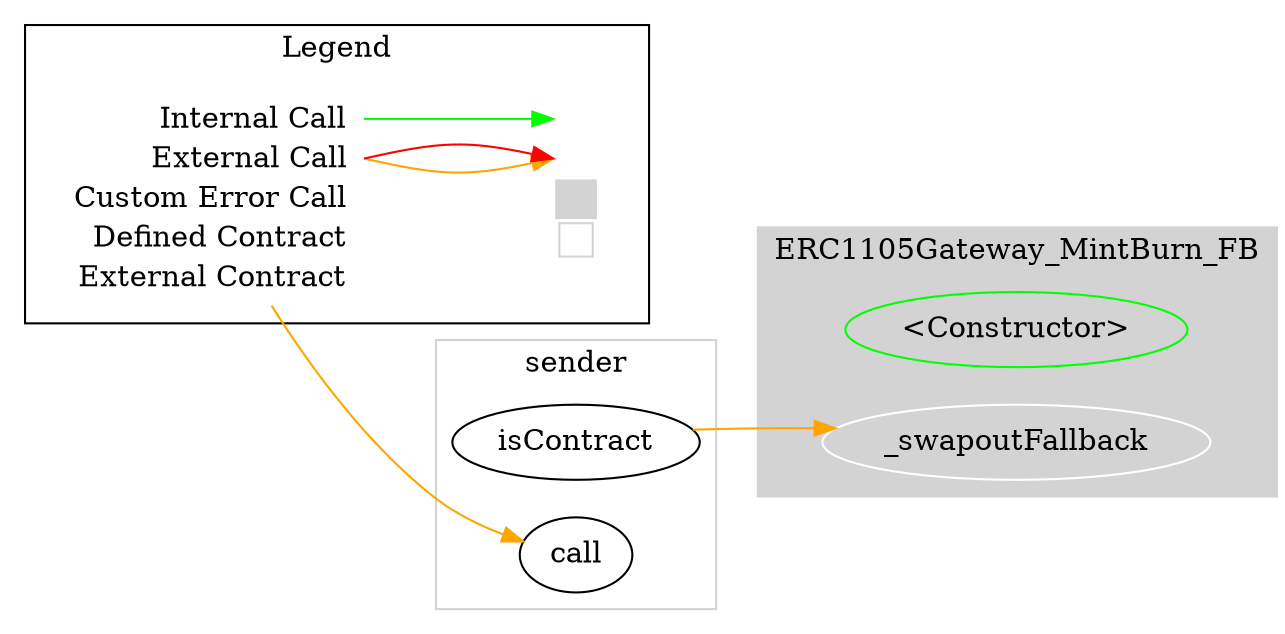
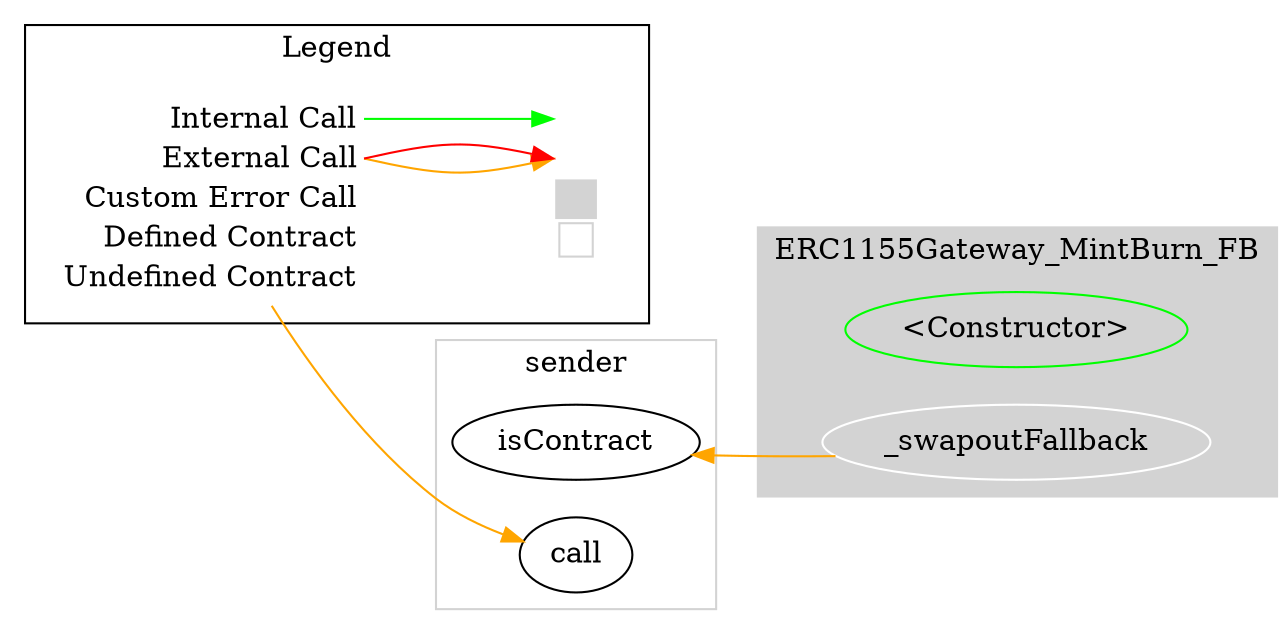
cluster "ERC1105Gateway_MintBurn_FB": label "ERC1105Gateway_MintBurn_FB" -> "ERC1155Gateway_MintBurn_FB"
node "Internal Call": text "External Contract" -> "Undefined Contract"
edge "isContract" -> "_swapoutFallback": reversed
